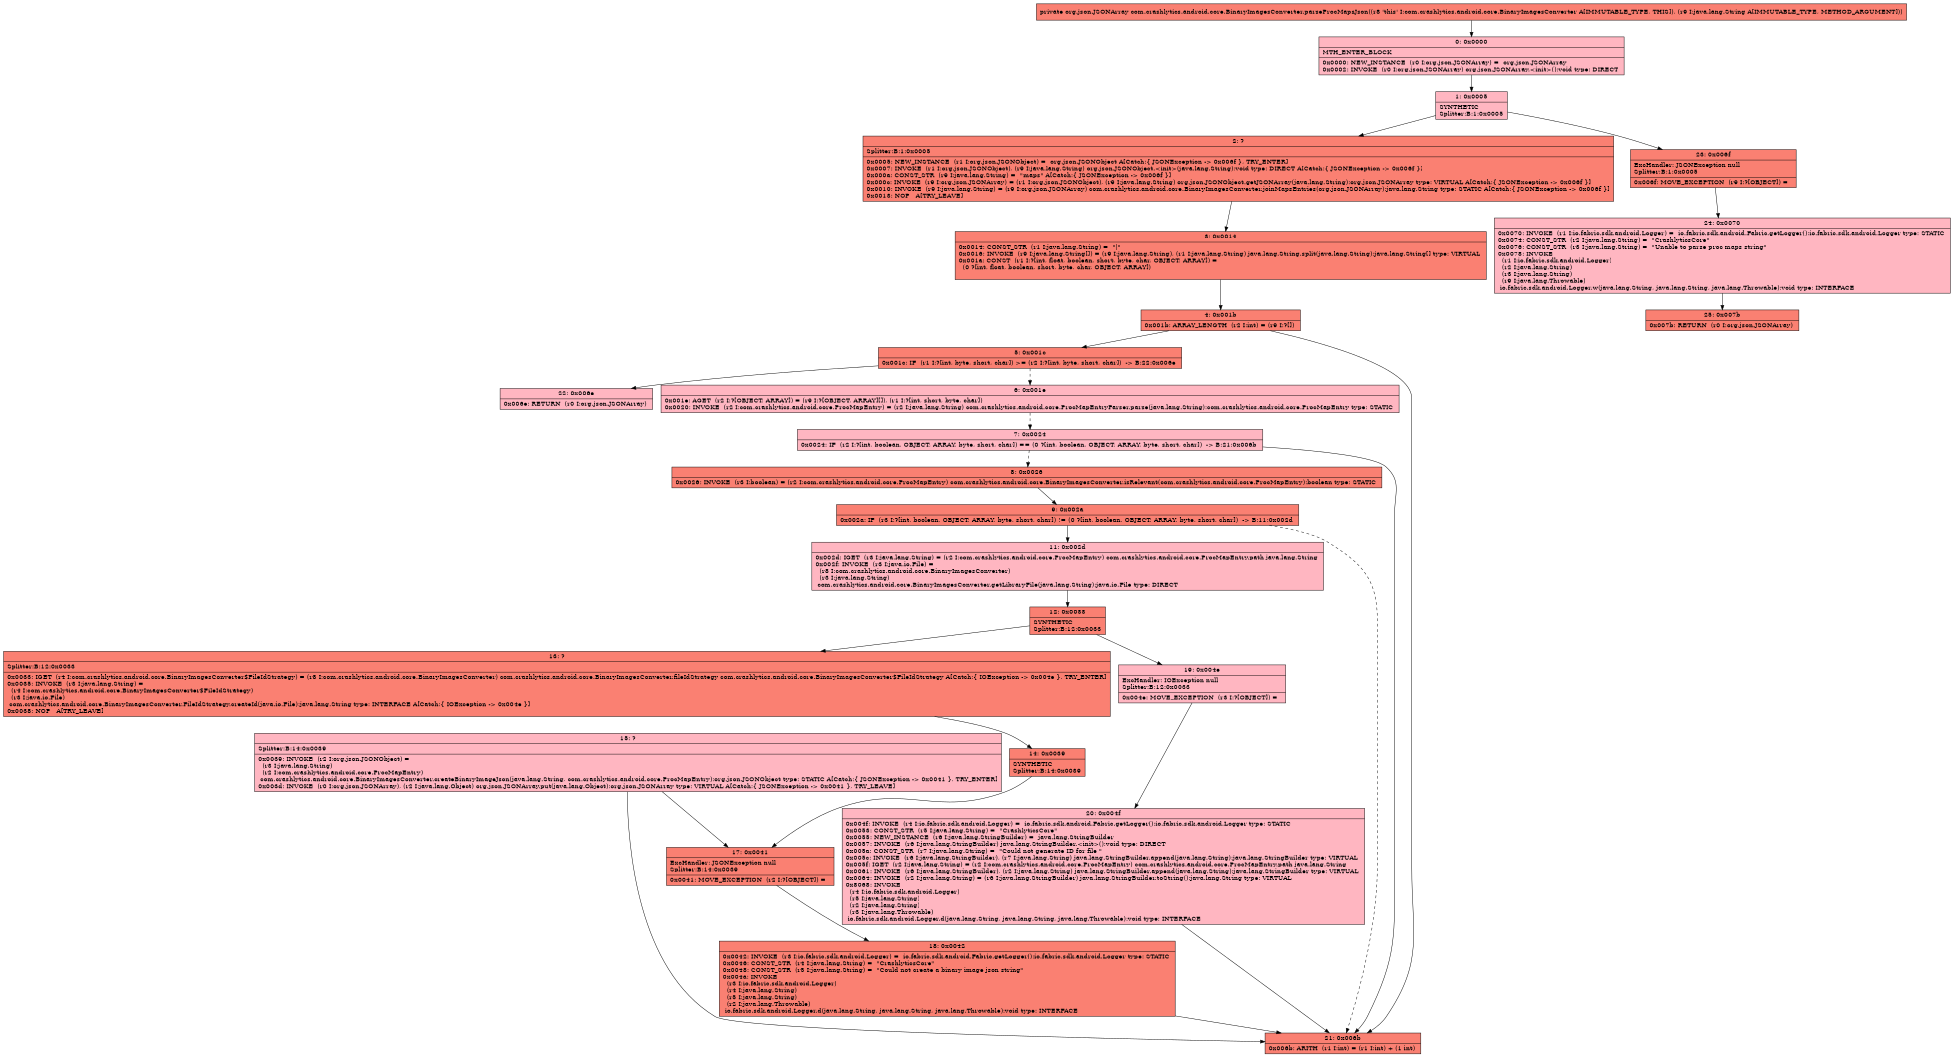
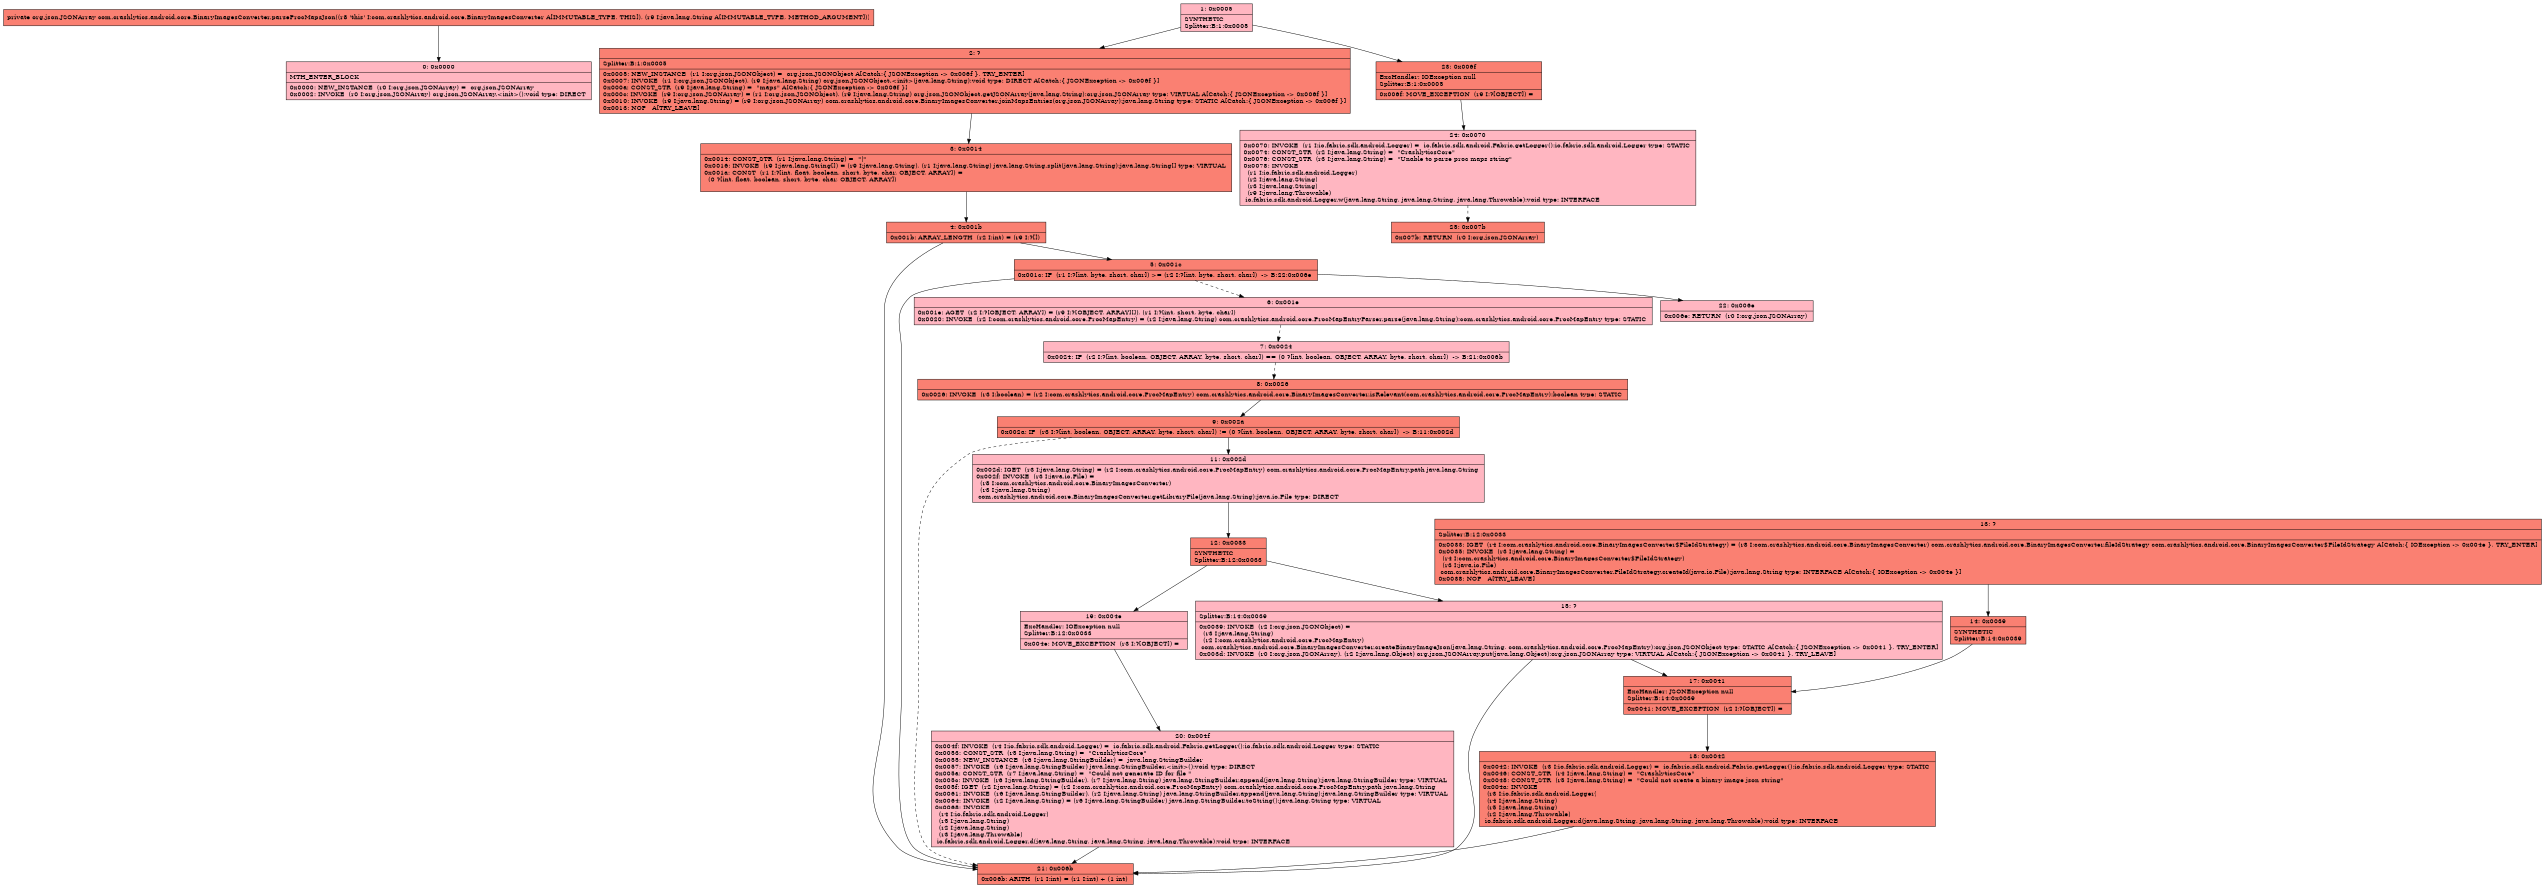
edge "0: 0x0000" -> "1: 0x0005": removed
node "23: 0x006f": text "ExcHandler: JSONException null" -> "ExcHandler: IOException null"
edge "24: 0x0070" -> "25: 0x007b": style solid -> dashed
edge "12: 0x0033" -> "13: ?": now "12: 0x0033" -> "15: ?"
edge "7: 0x0024" -> "21: 0x006b": now "5: 0x001c" -> "21: 0x006b"
node "20: 0x004f": text "0x8068: INVOKE" -> "0x0068: INVOKE"
